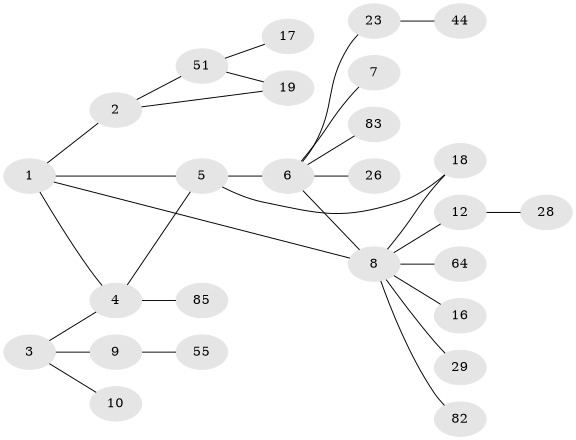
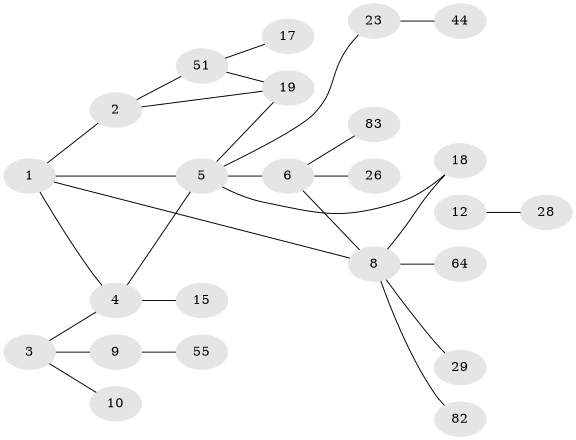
node "7": removed
edge "23" -- "6": now "23" -- "5"
edge "19" -- "5": added
edge "12" -- "8": removed
node "85": label "85" -> "15"
node "16": removed
